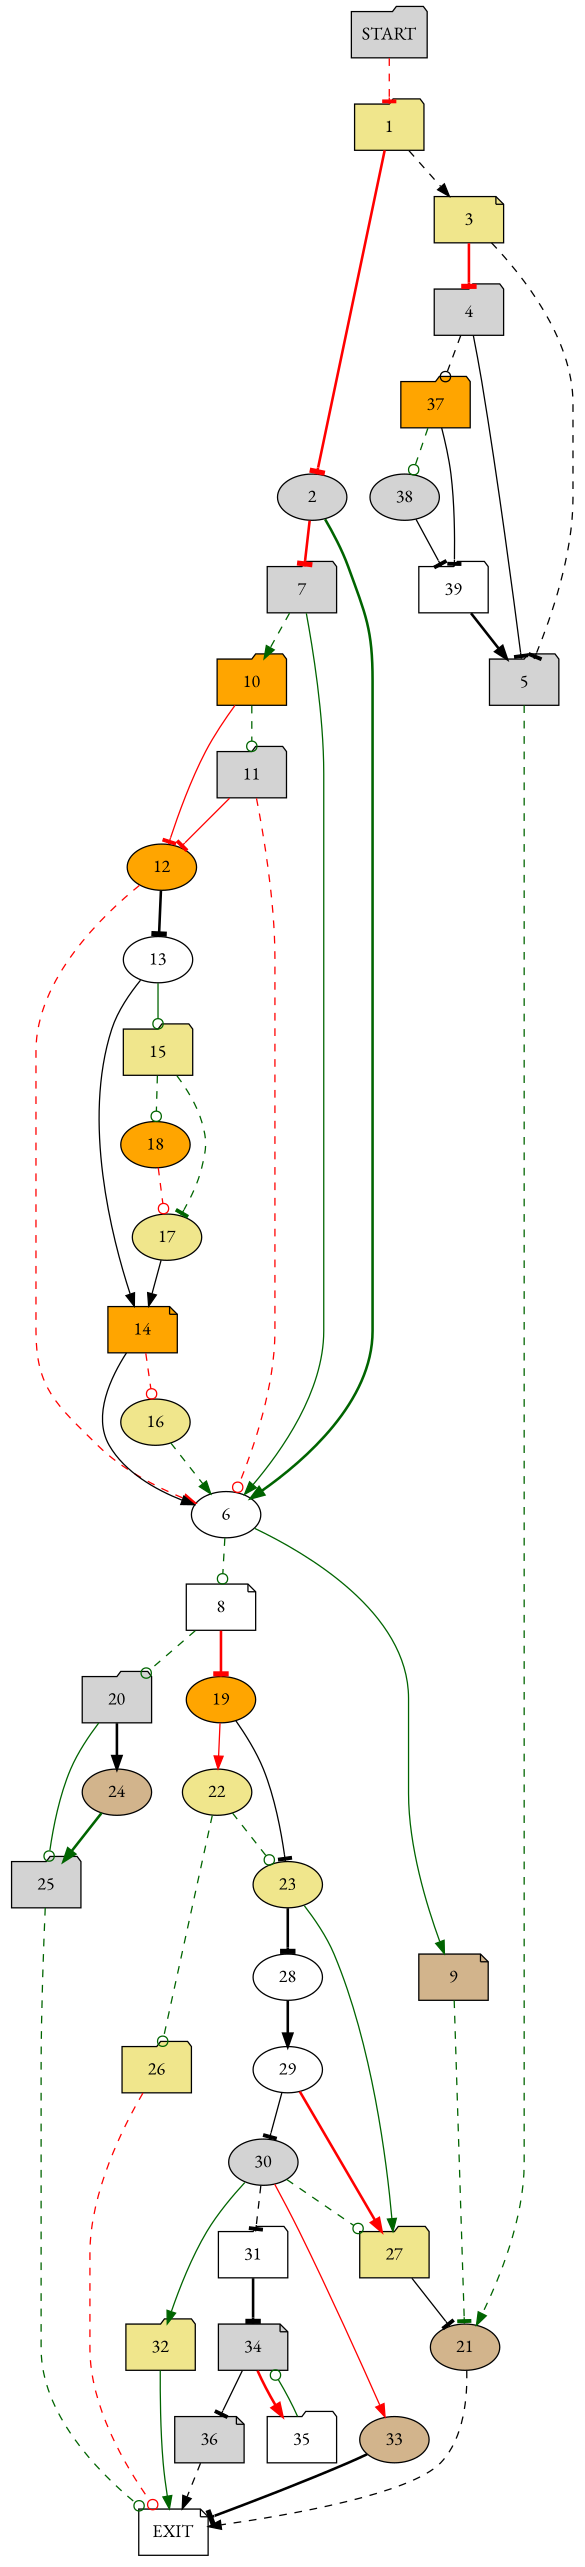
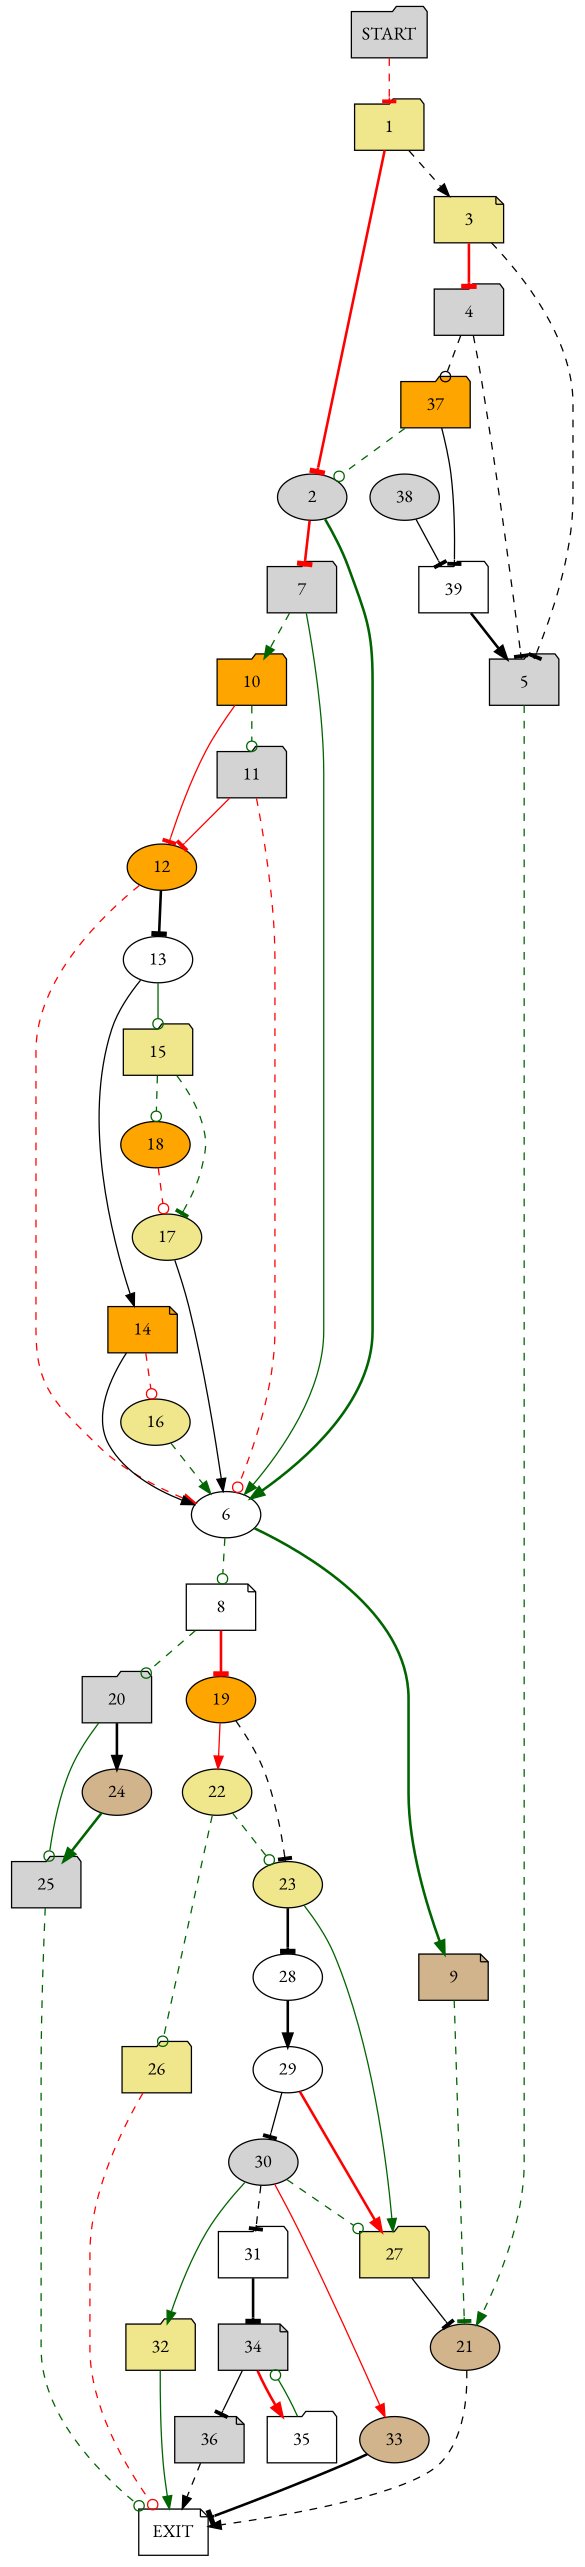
edge "37" -> "38": now "37" -> "2"
edge "4" -> "5": style solid -> dashed
edge "17" -> "14": now "17" -> "6"
edge "6" -> "9": style solid -> bold
edge "19" -> "23": style solid -> dashed
